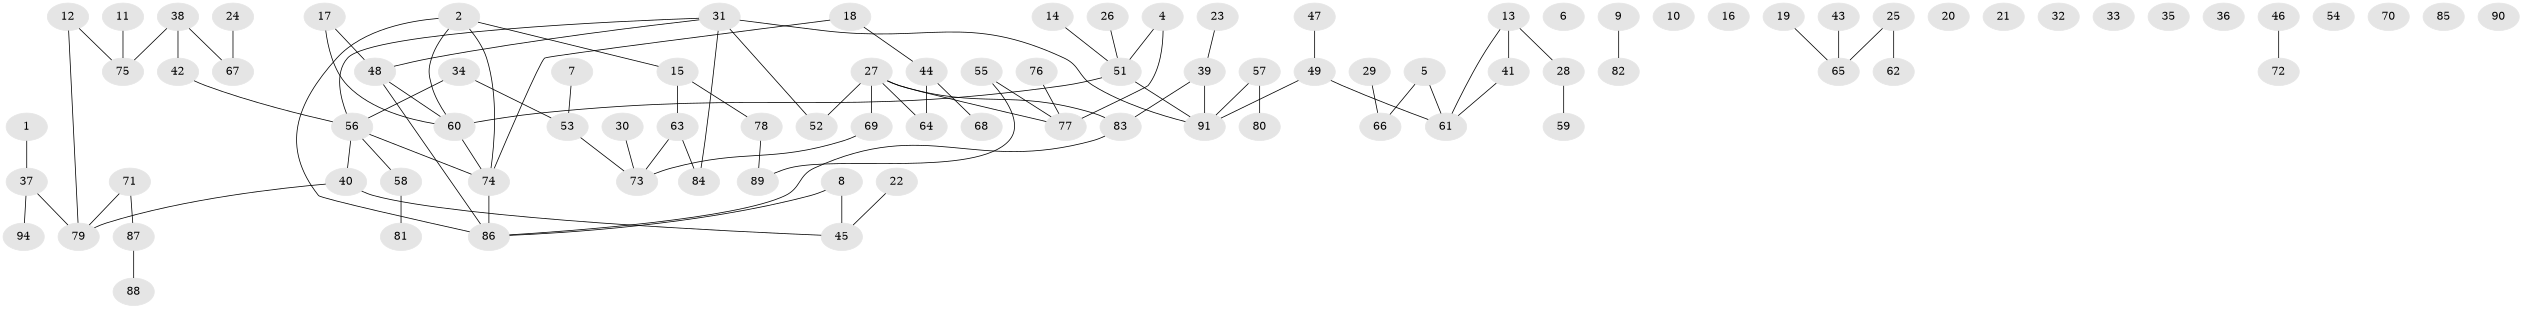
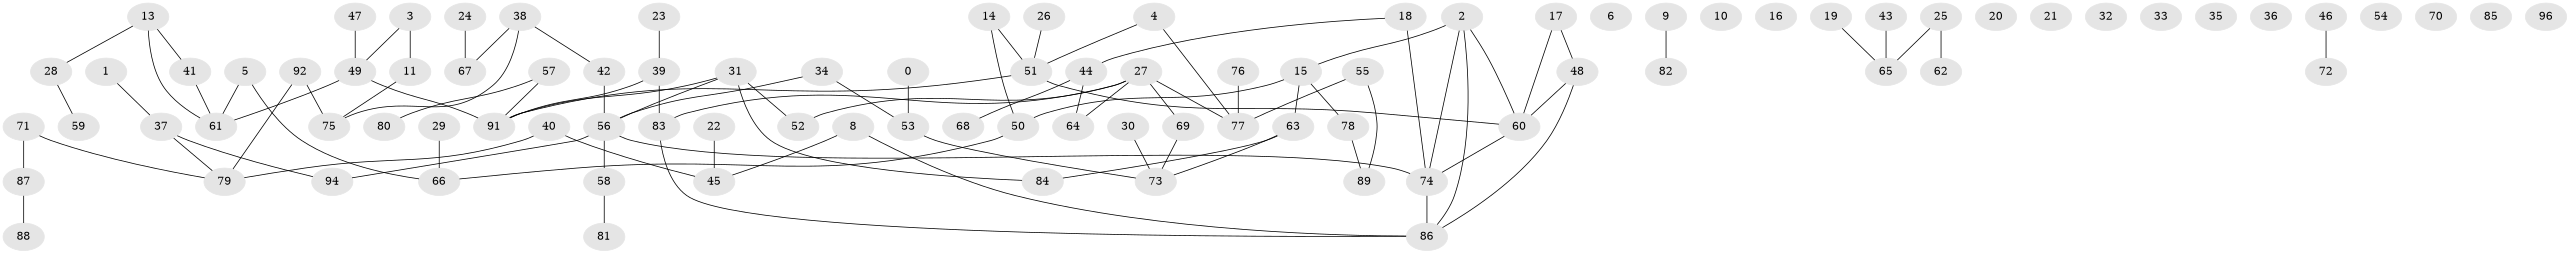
node "12": label "12" -> "92"
node "3": added
node "90": label "90" -> "96"
edge "31" -- "48": removed
node "7": label "7" -> "0"
node "50": added
edge "56" -- "40": now "56" -- "94"
